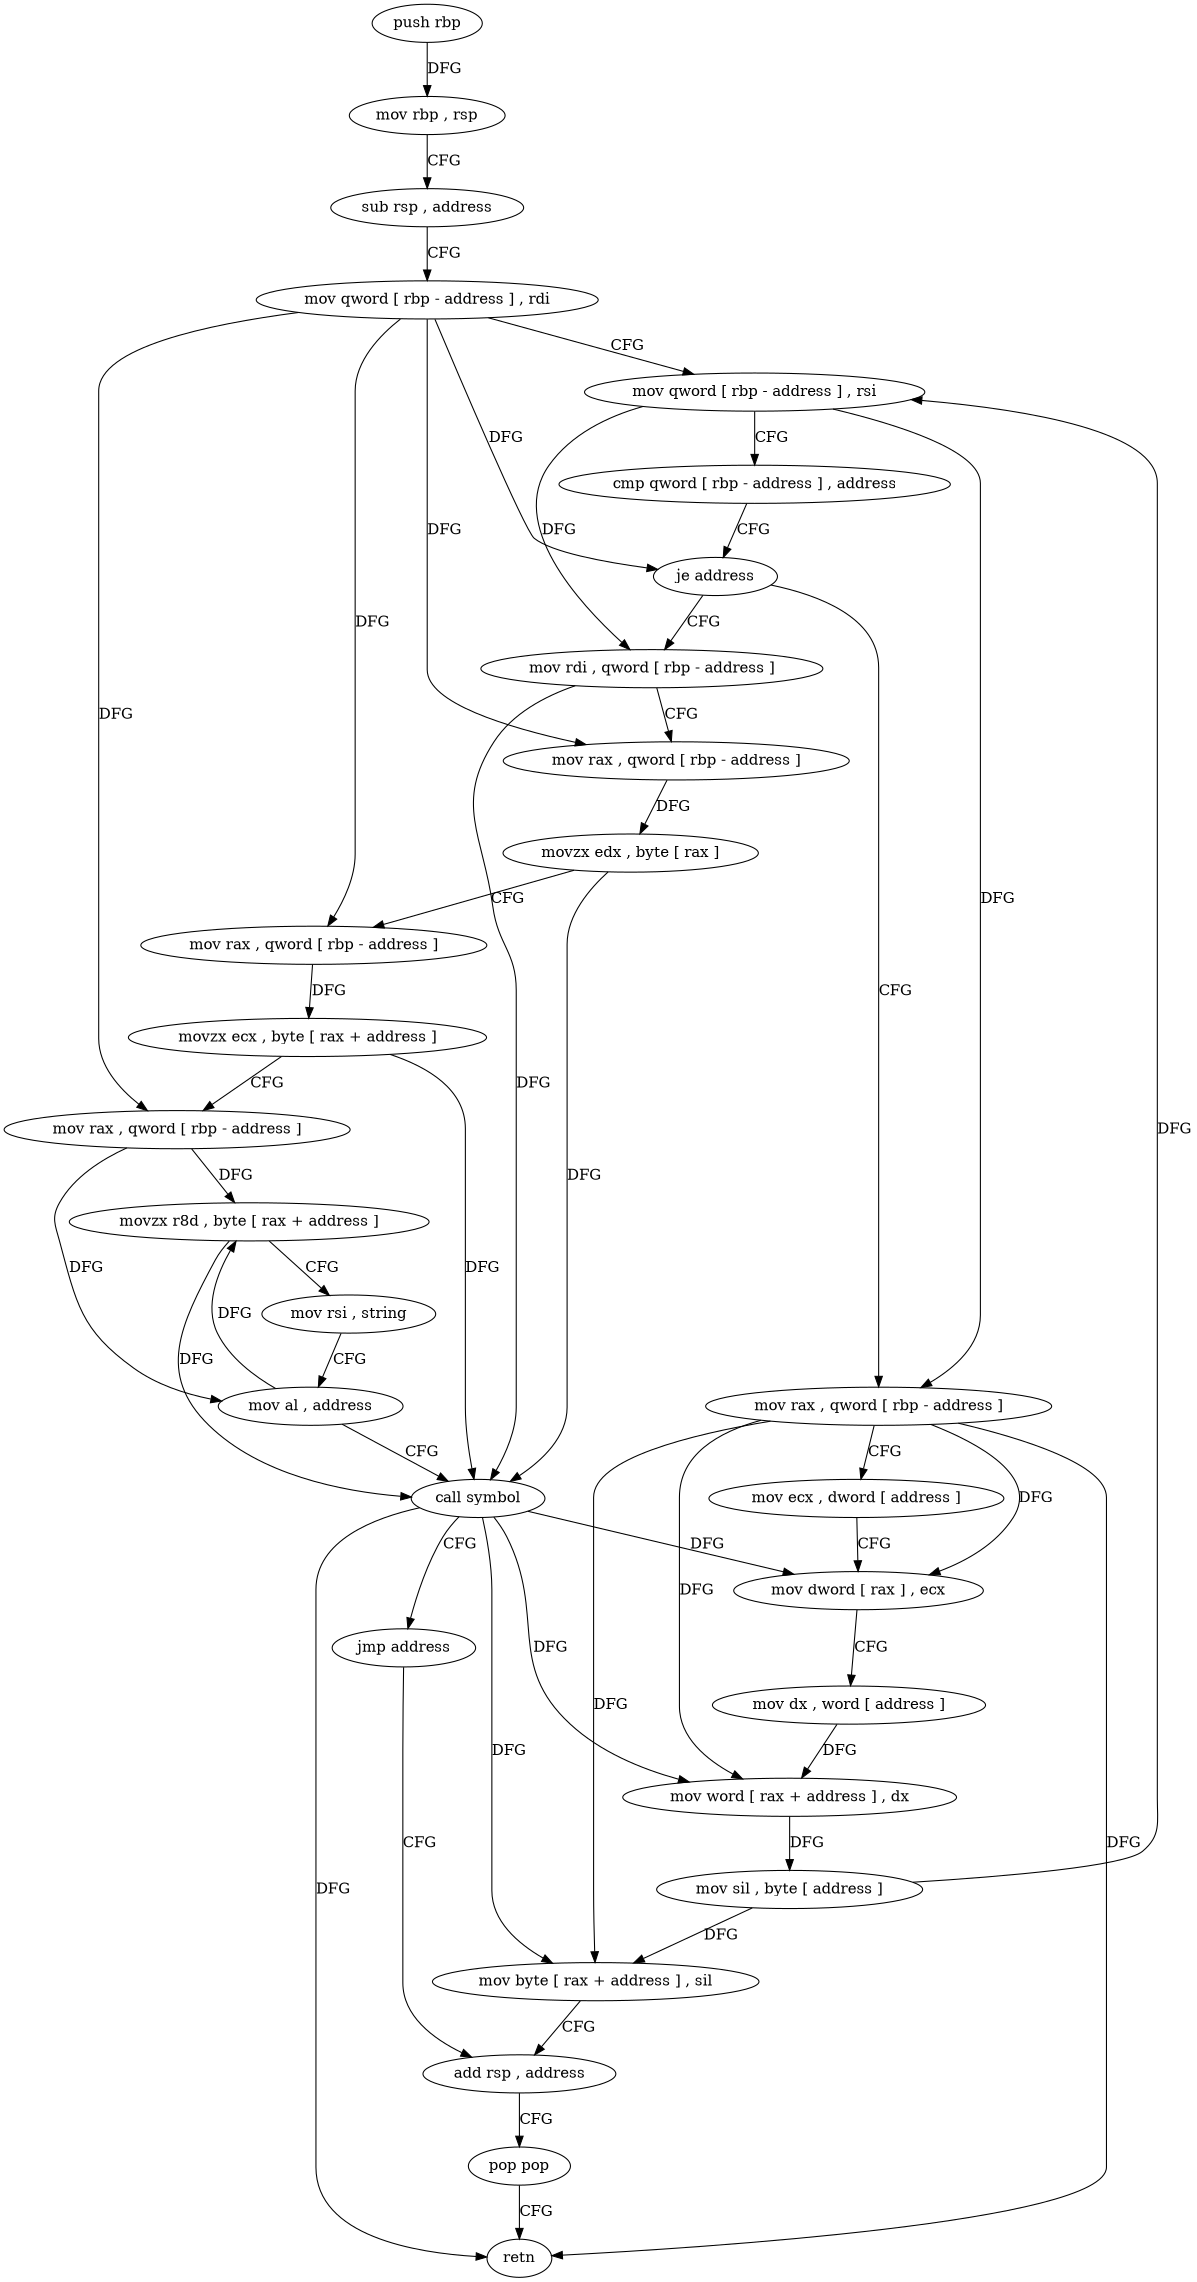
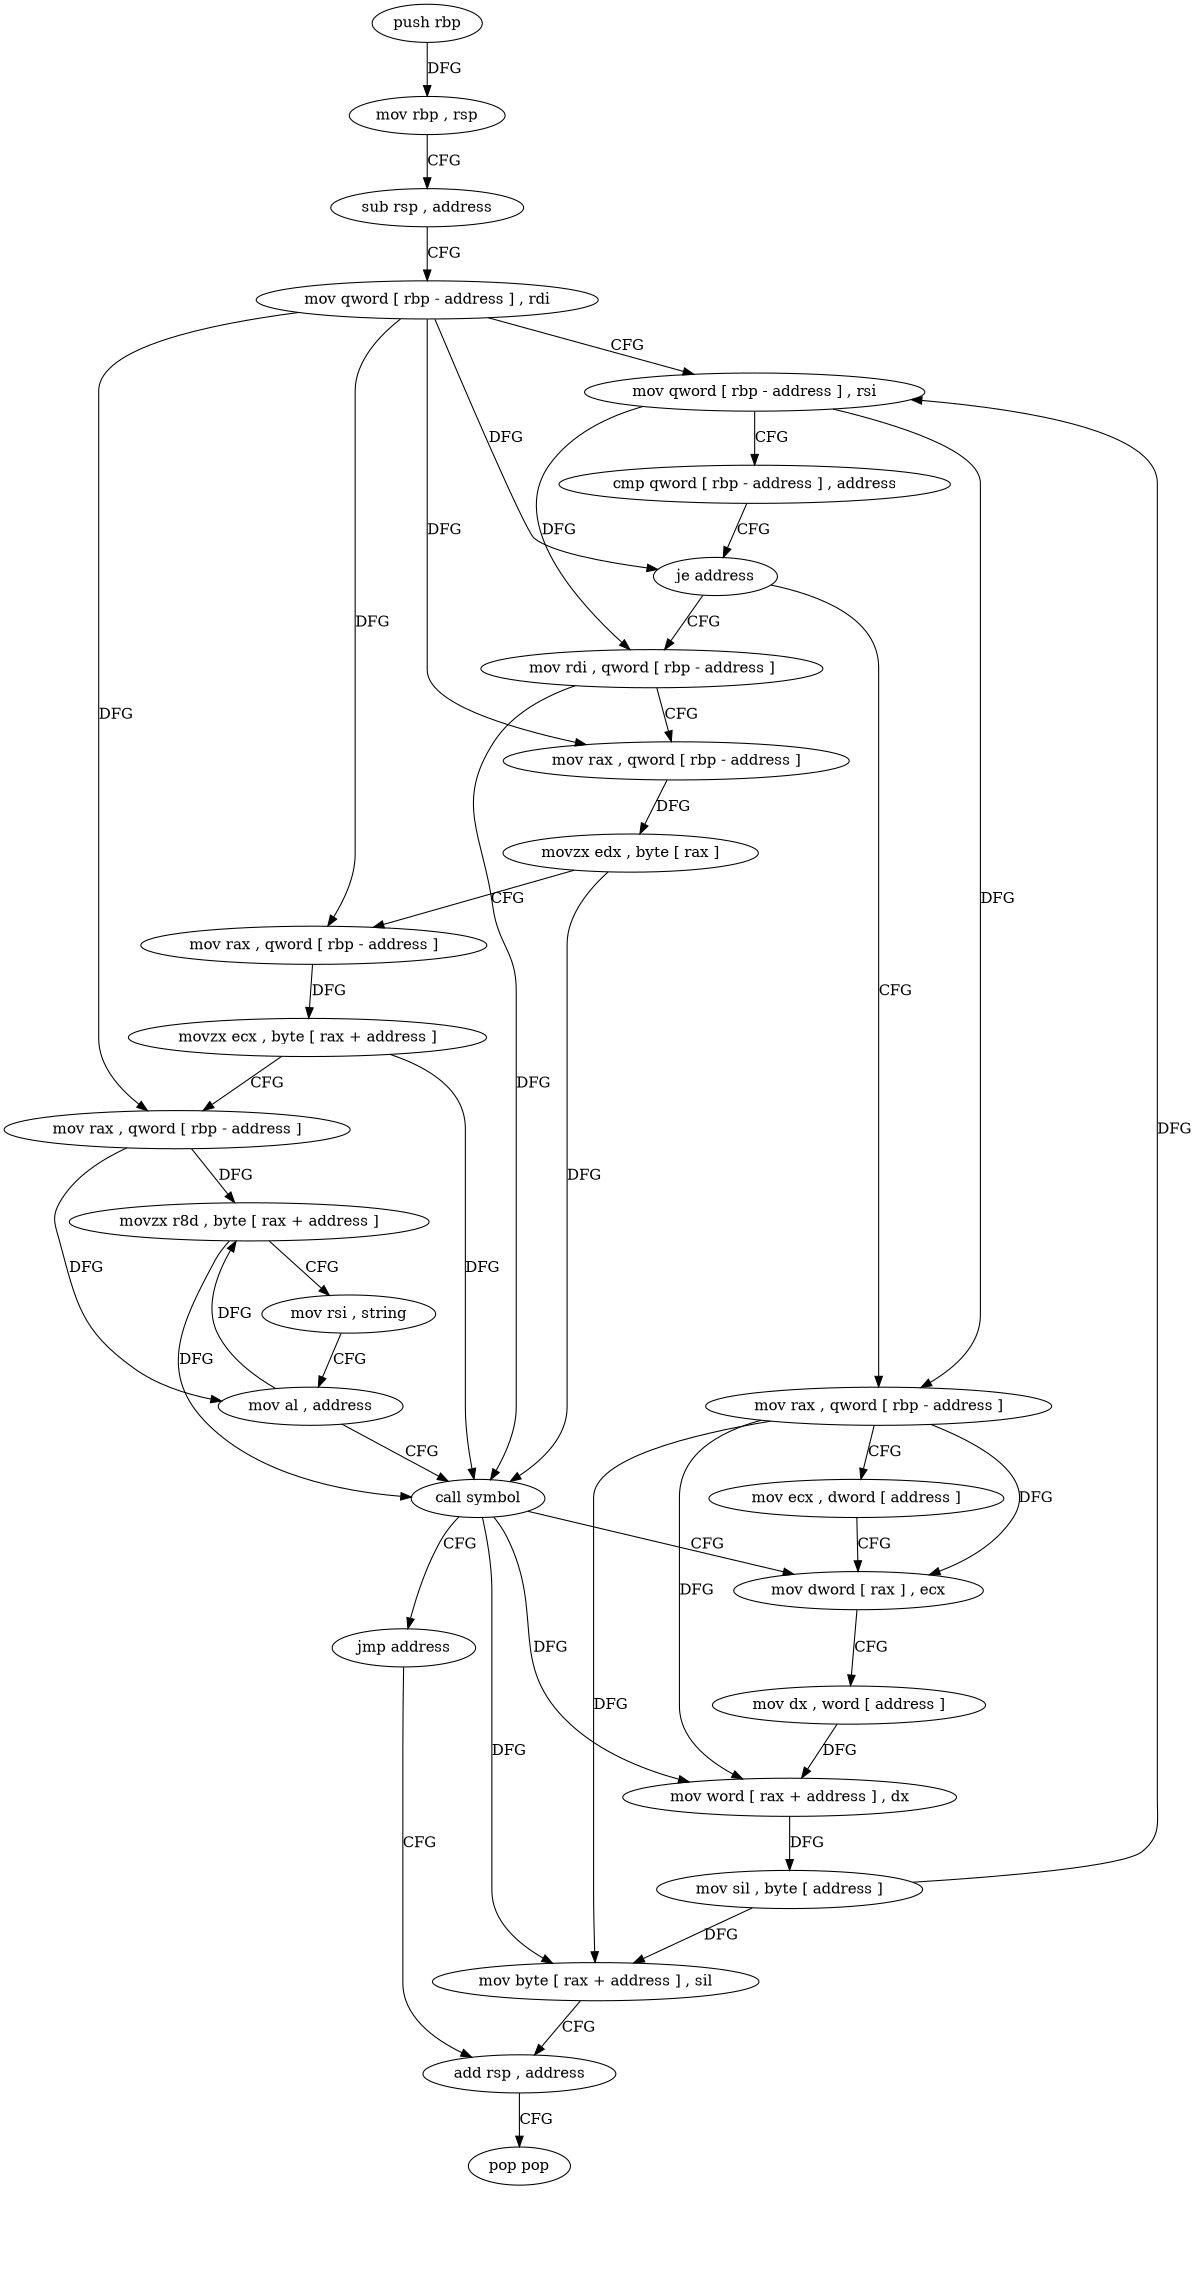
edge "call symbol" -> "mov dword [ rax ] , ecx": label "DFG" -> "CFG"
node "retn": removed
